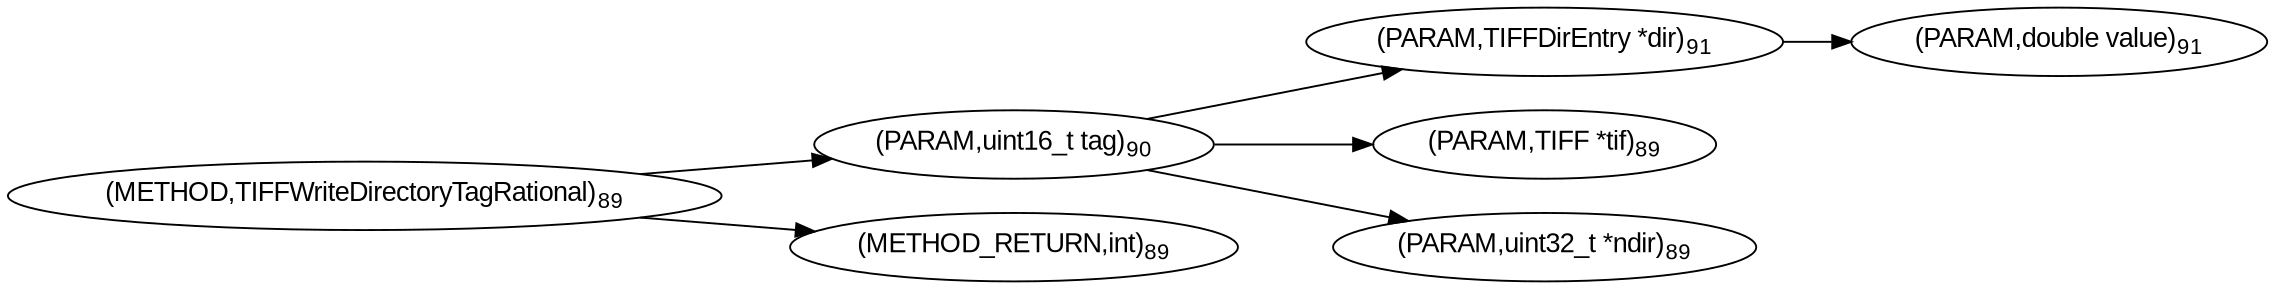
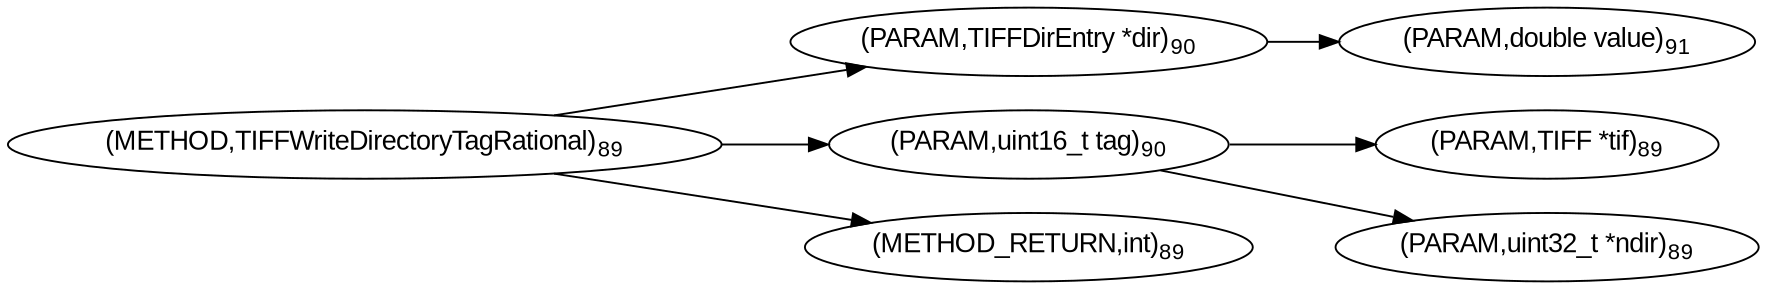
node "(PARAM,TIFFDirEntry *dir)": text "91" -> "90"
edge "(PARAM,uint16_t tag)" -> "(PARAM,TIFFDirEntry *dir)": now "(METHOD,TIFFWriteDirectoryTagRational)" -> "(PARAM,TIFFDirEntry *dir)"
